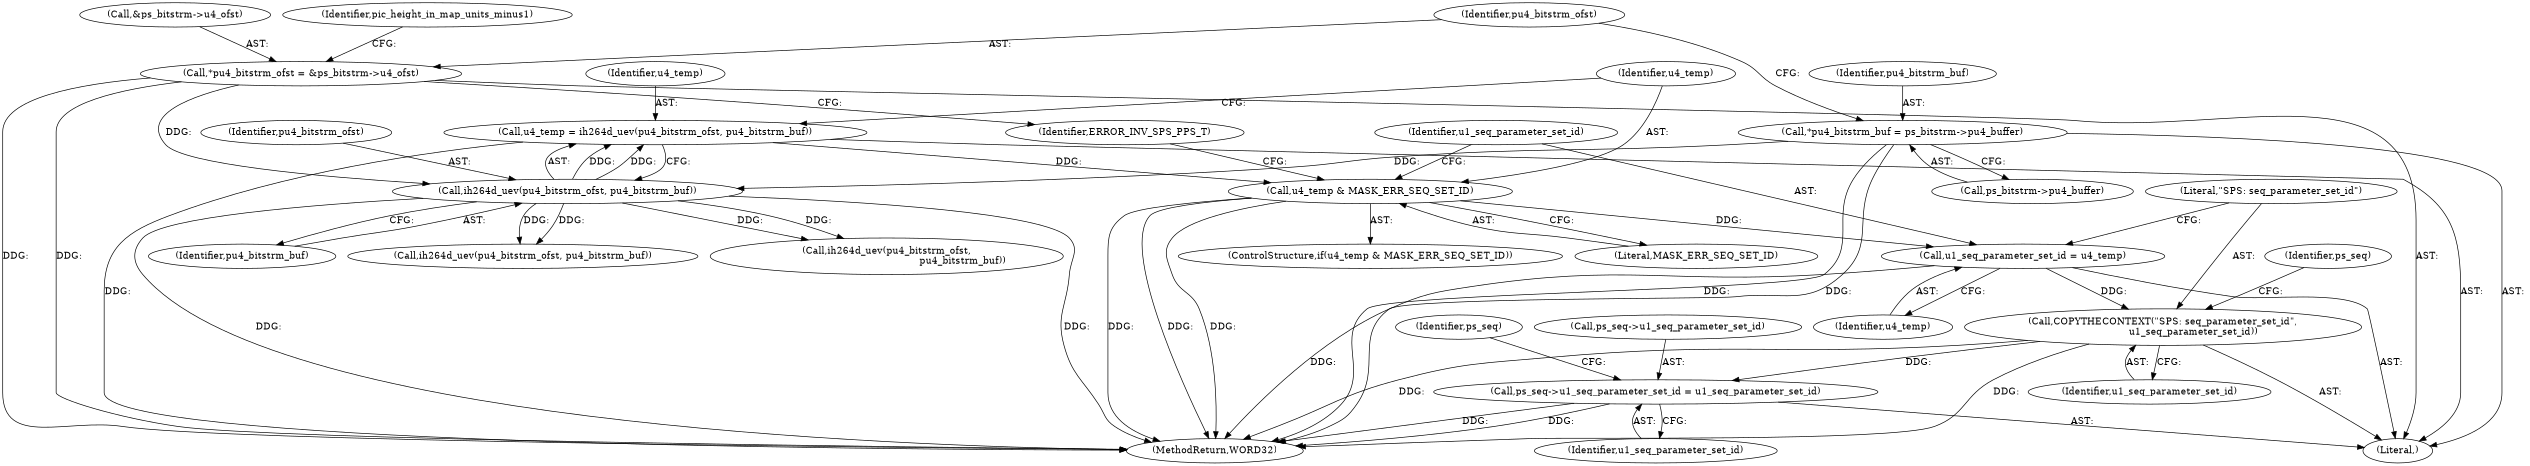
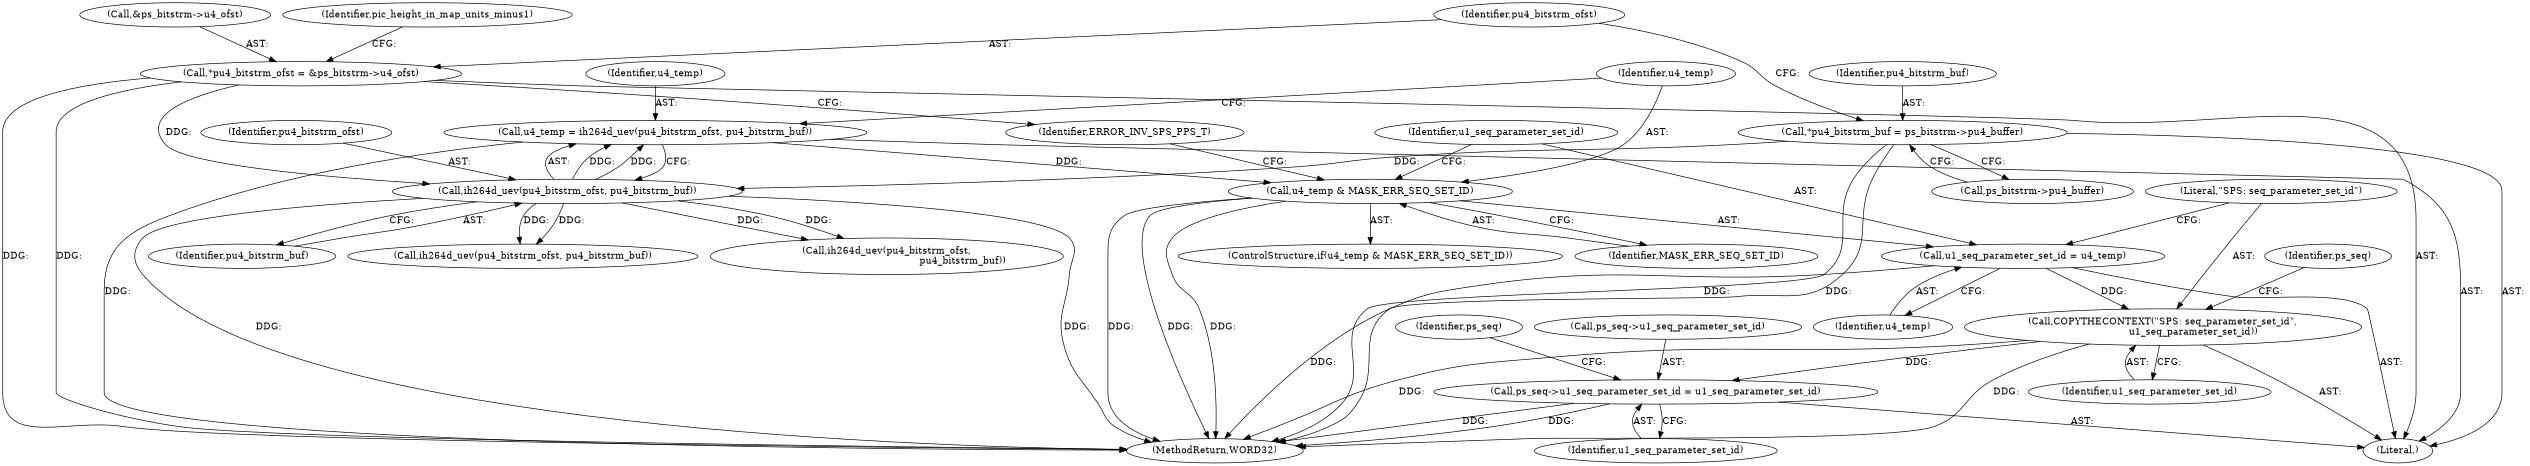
edge "(Call,ps_bitstrm->pu4_buffer)" -> "(Call,*pu4_bitstrm_buf = ps_bitstrm->pu4_buffer)": label "AST: " -> "CFG: "
edge "(Call,u4_temp & MASK_ERR_SEQ_SET_ID)" -> "(Call,u1_seq_parameter_set_id = u4_temp)": label "DDG: " -> "AST: "
node "(Literal,MASK_ERR_SEQ_SET_ID)": label "(Literal,MASK_ERR_SEQ_SET_ID)" -> "(Identifier,MASK_ERR_SEQ_SET_ID)"
